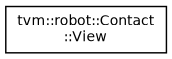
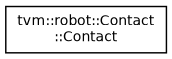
node "tvm::robot::Contact ::View": label "tvm::robot::Contact ::View" -> "tvm::robot::Contact ::Contact"
